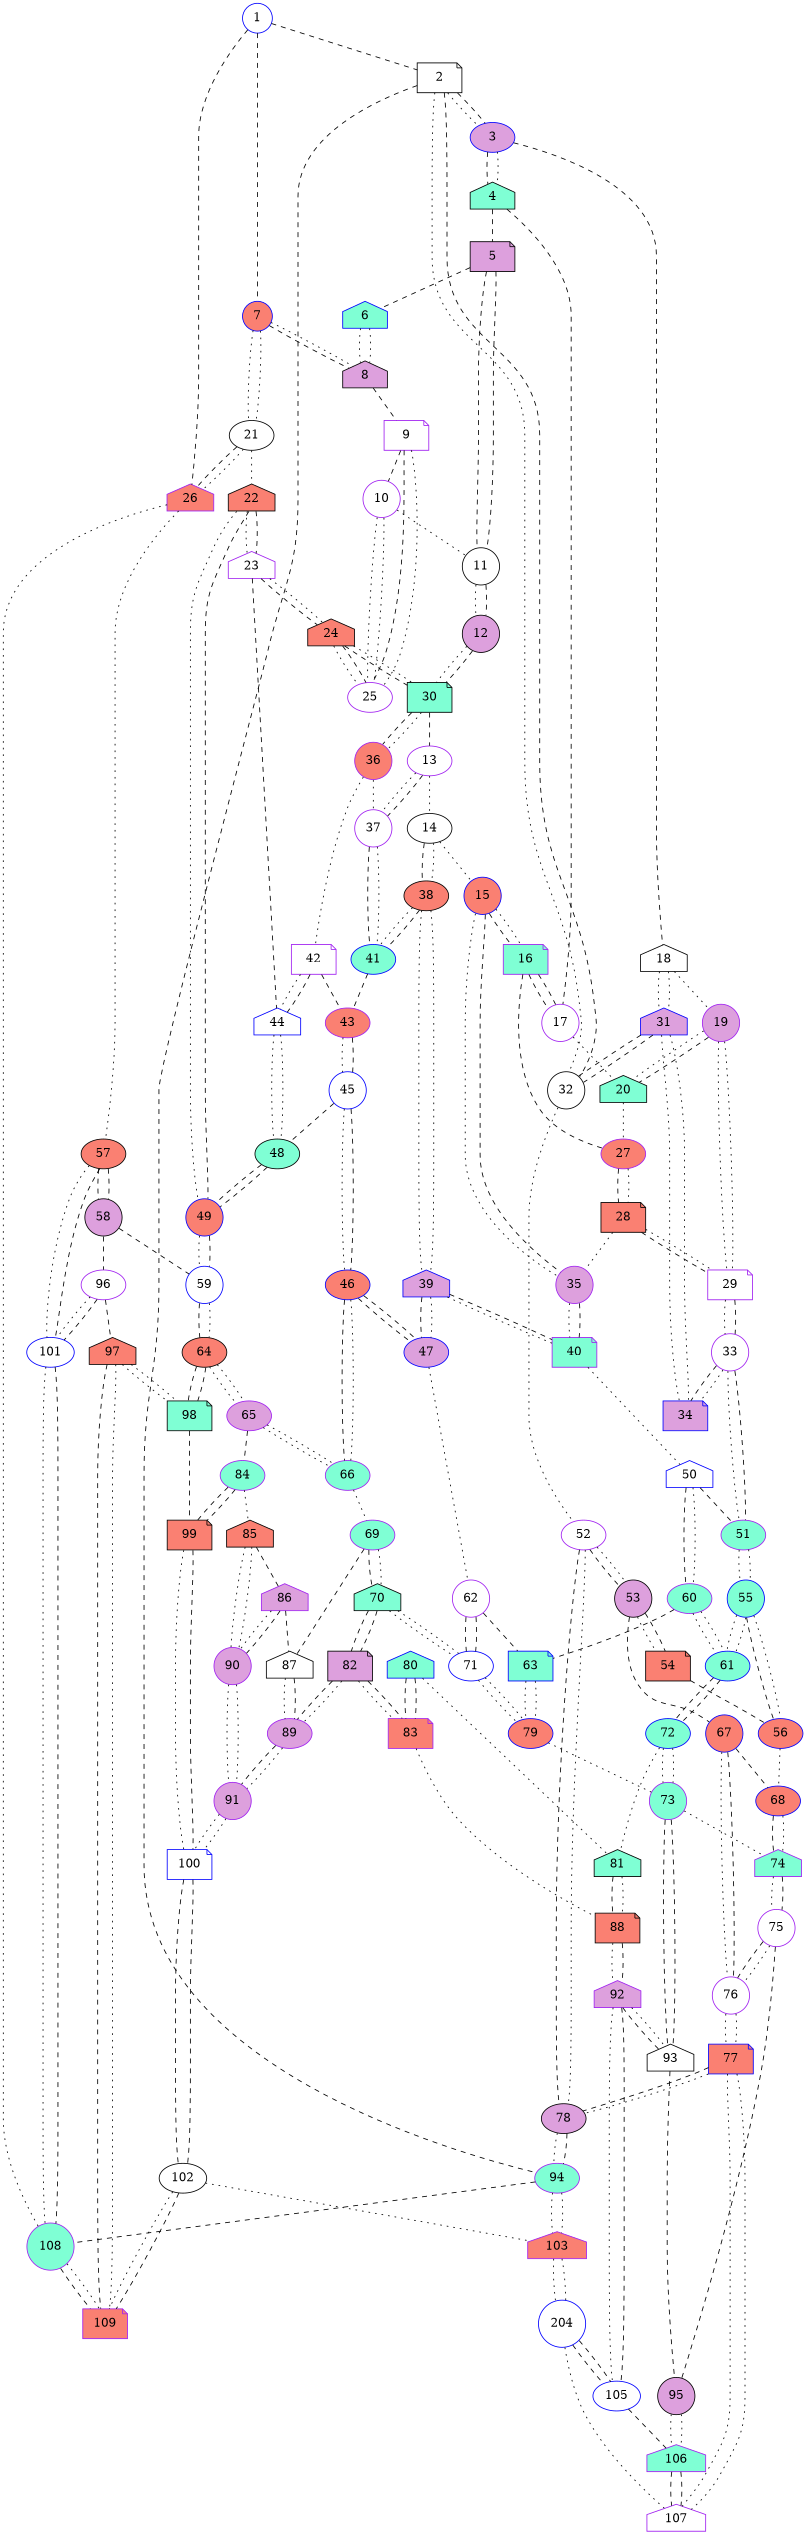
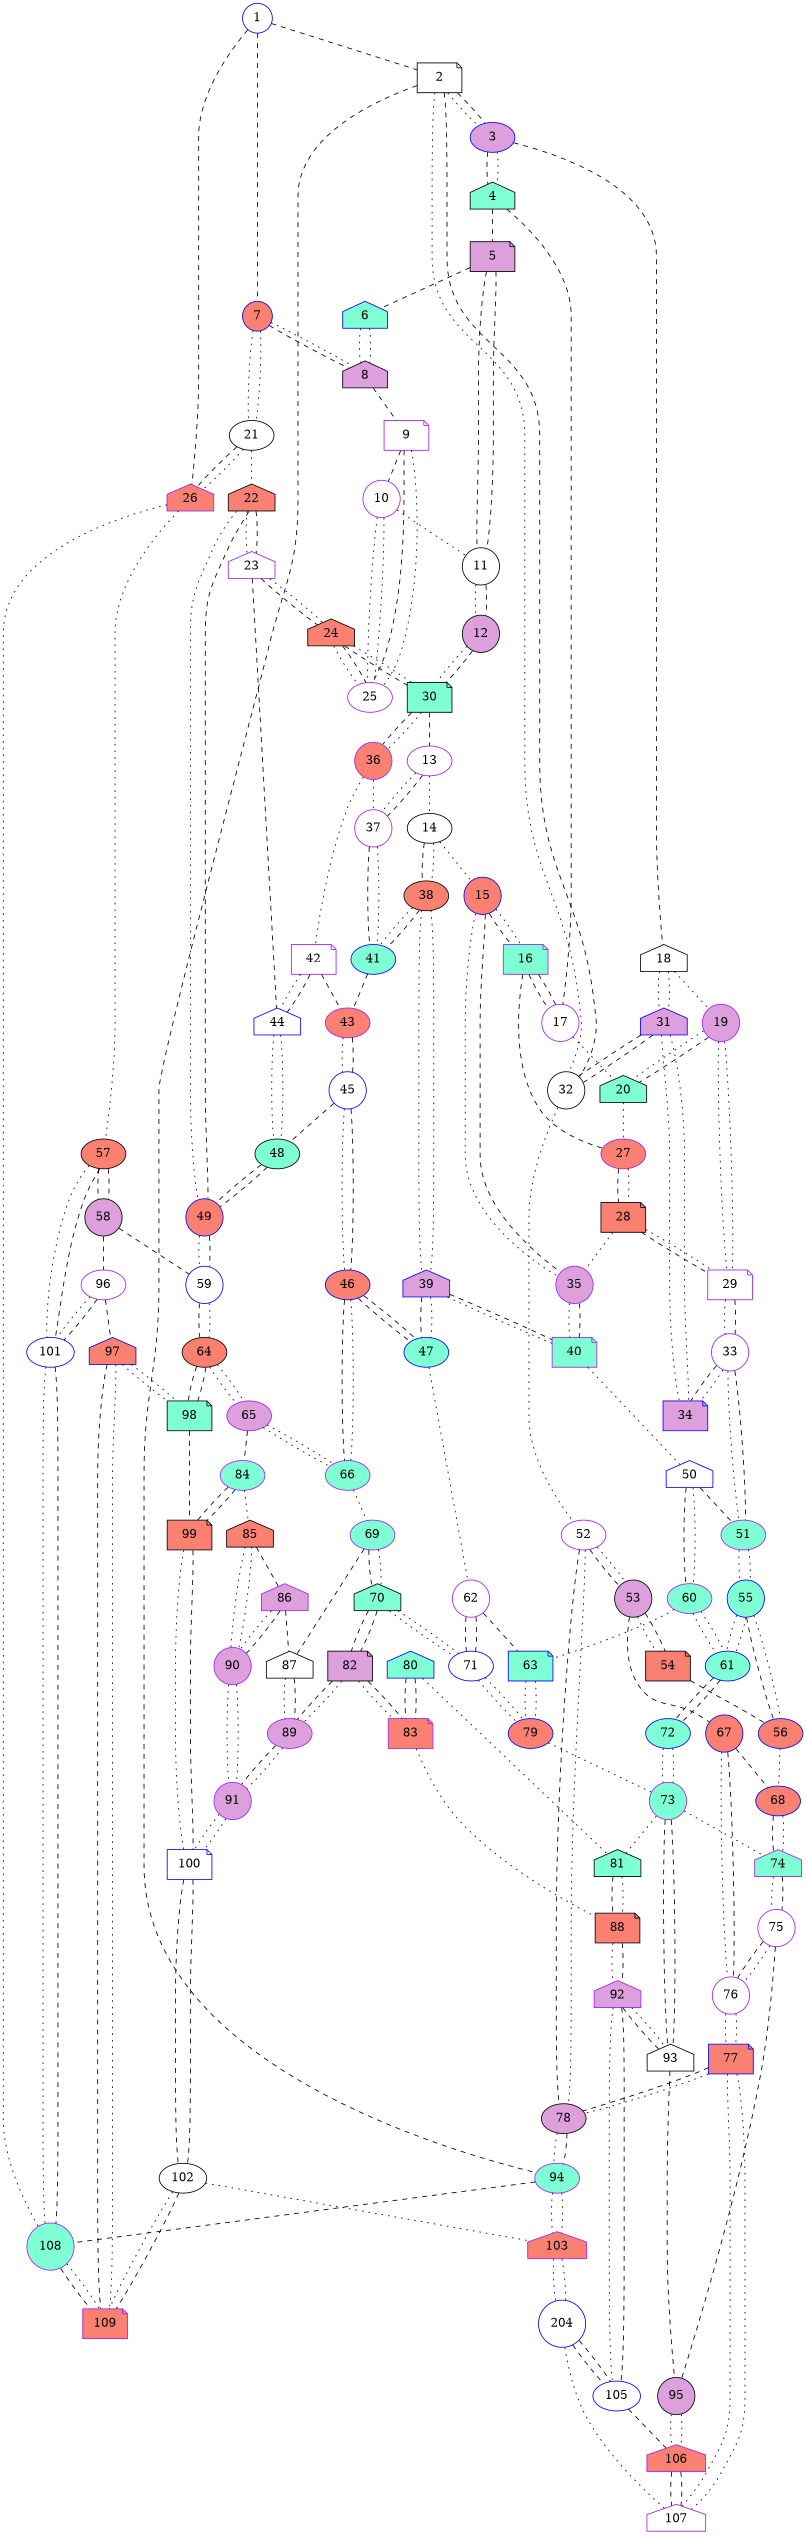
node "97": color black -> blue
node "47": fillcolor plum -> aquamarine
edge "60" -- "63": style dashed -> dotted
edge "72" -- "81": now "73" -- "81"
node "106": fillcolor aquamarine -> salmon
